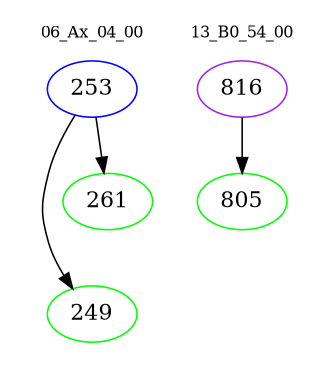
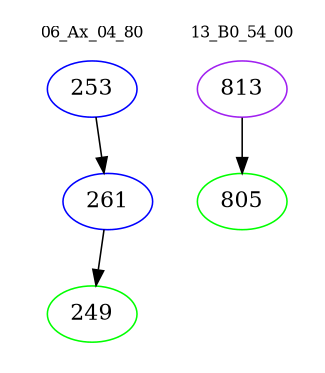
cluster "06_Ax_04_00": label "06_Ax_04_00" -> "06_Ax_04_80"
node "816": label "816" -> "813"
edge "253" -> "249": now "261" -> "249"
node "261": color green -> blue
